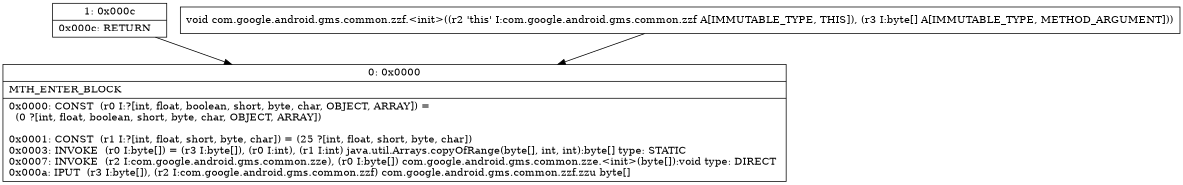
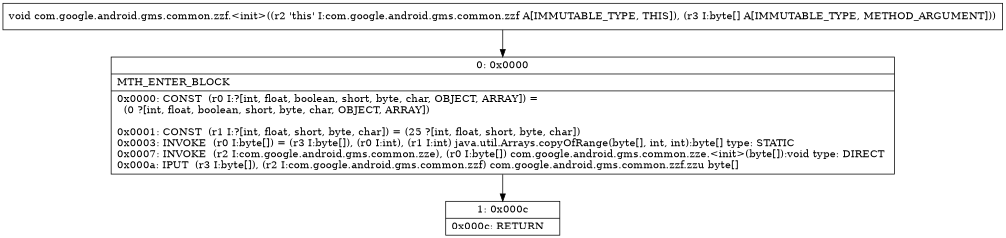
edge "1: 0x000c" -> "0: 0x0000": reversed
